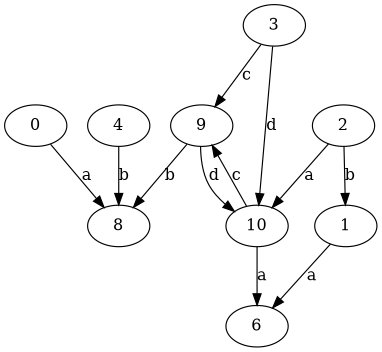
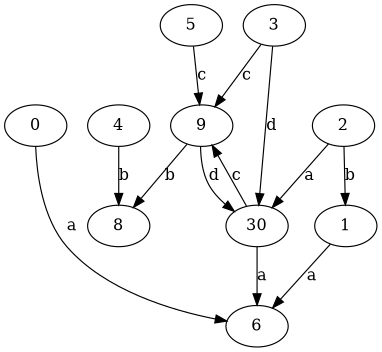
node "5": added
edge "0" -> "8": now "0" -> "6"
node "10": label "10" -> "30"
